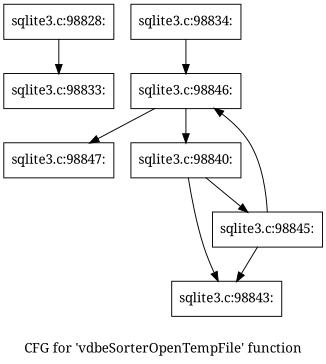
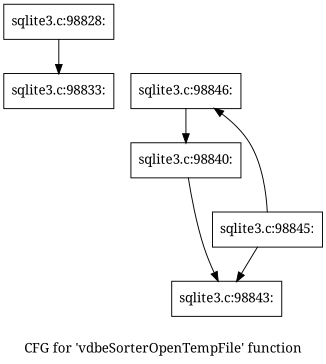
node "sqlite3.c:98834:": removed
node "sqlite3.c:98847:": removed
edge "sqlite3.c:98840:" -> "sqlite3.c:98845:": removed
